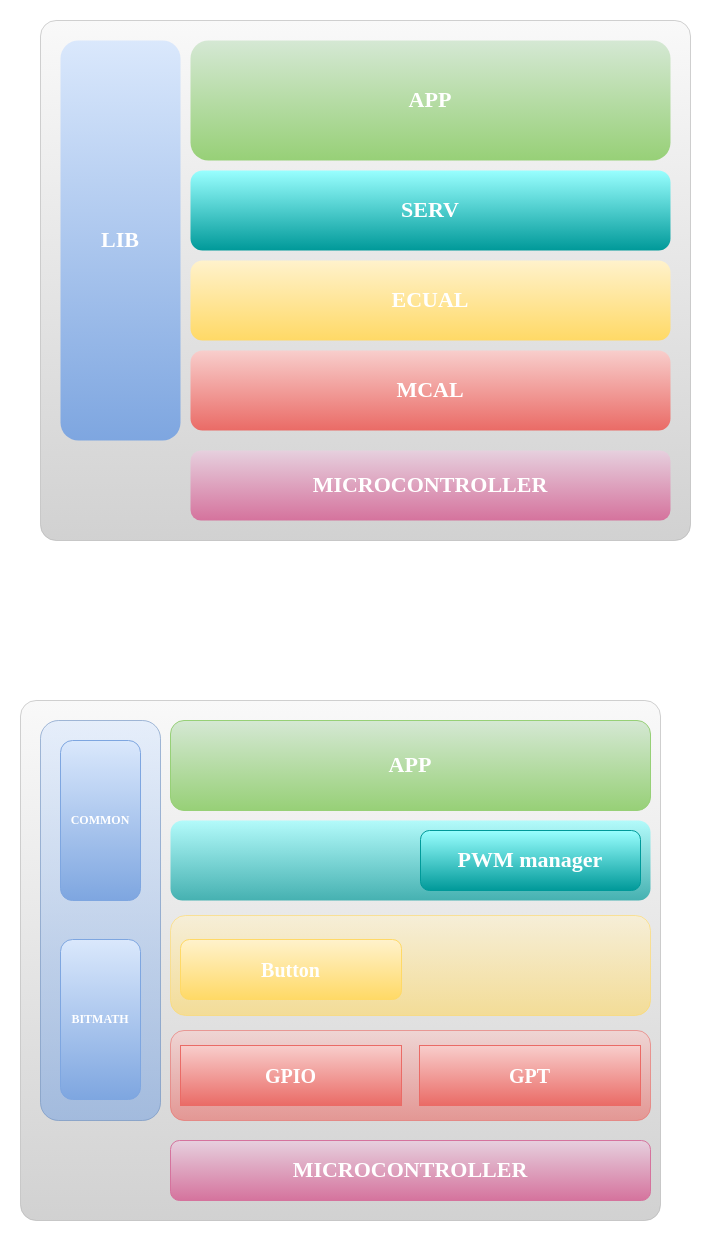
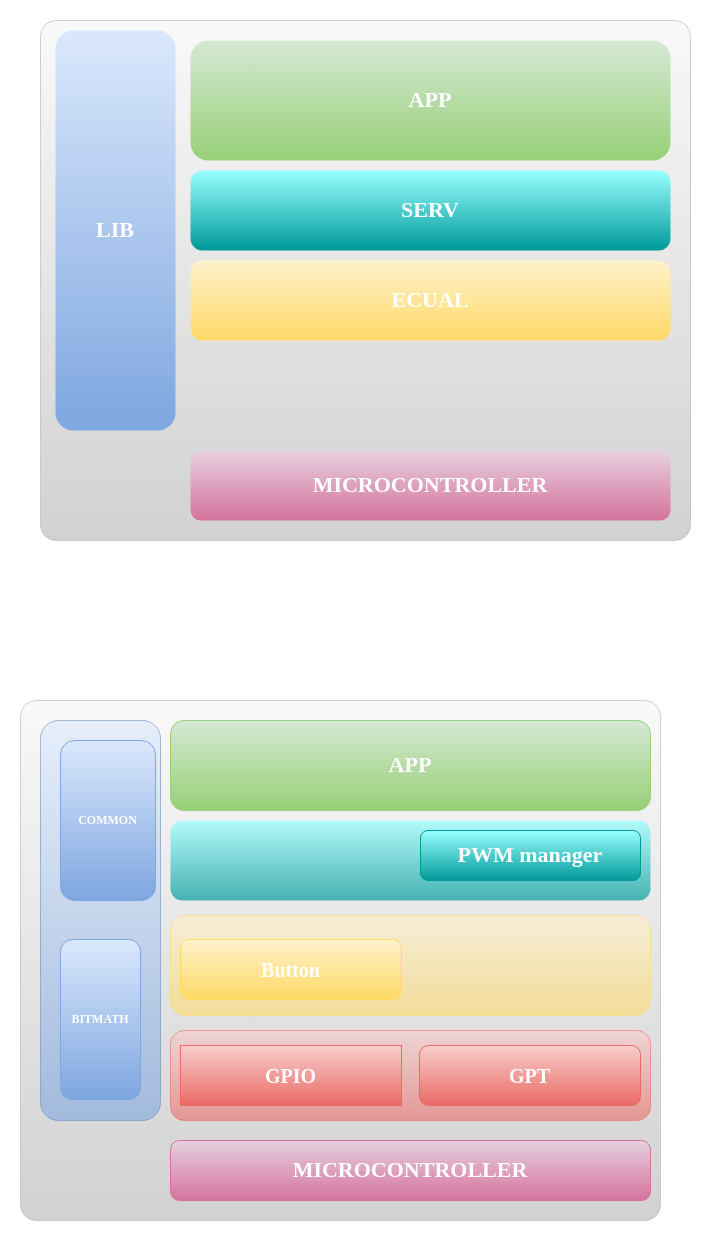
node "LIB": moved (121, 241) -> (116, 231)
node "MCAL": removed
node "COMMON": size 80x160 -> 95x160
node "PWM manager": size 220x60 -> 220x50
node "GPT": shape rectangle -> rounded rectangle
